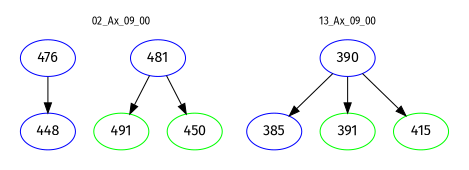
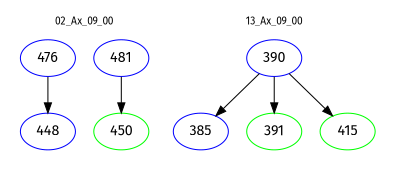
node "491": removed
